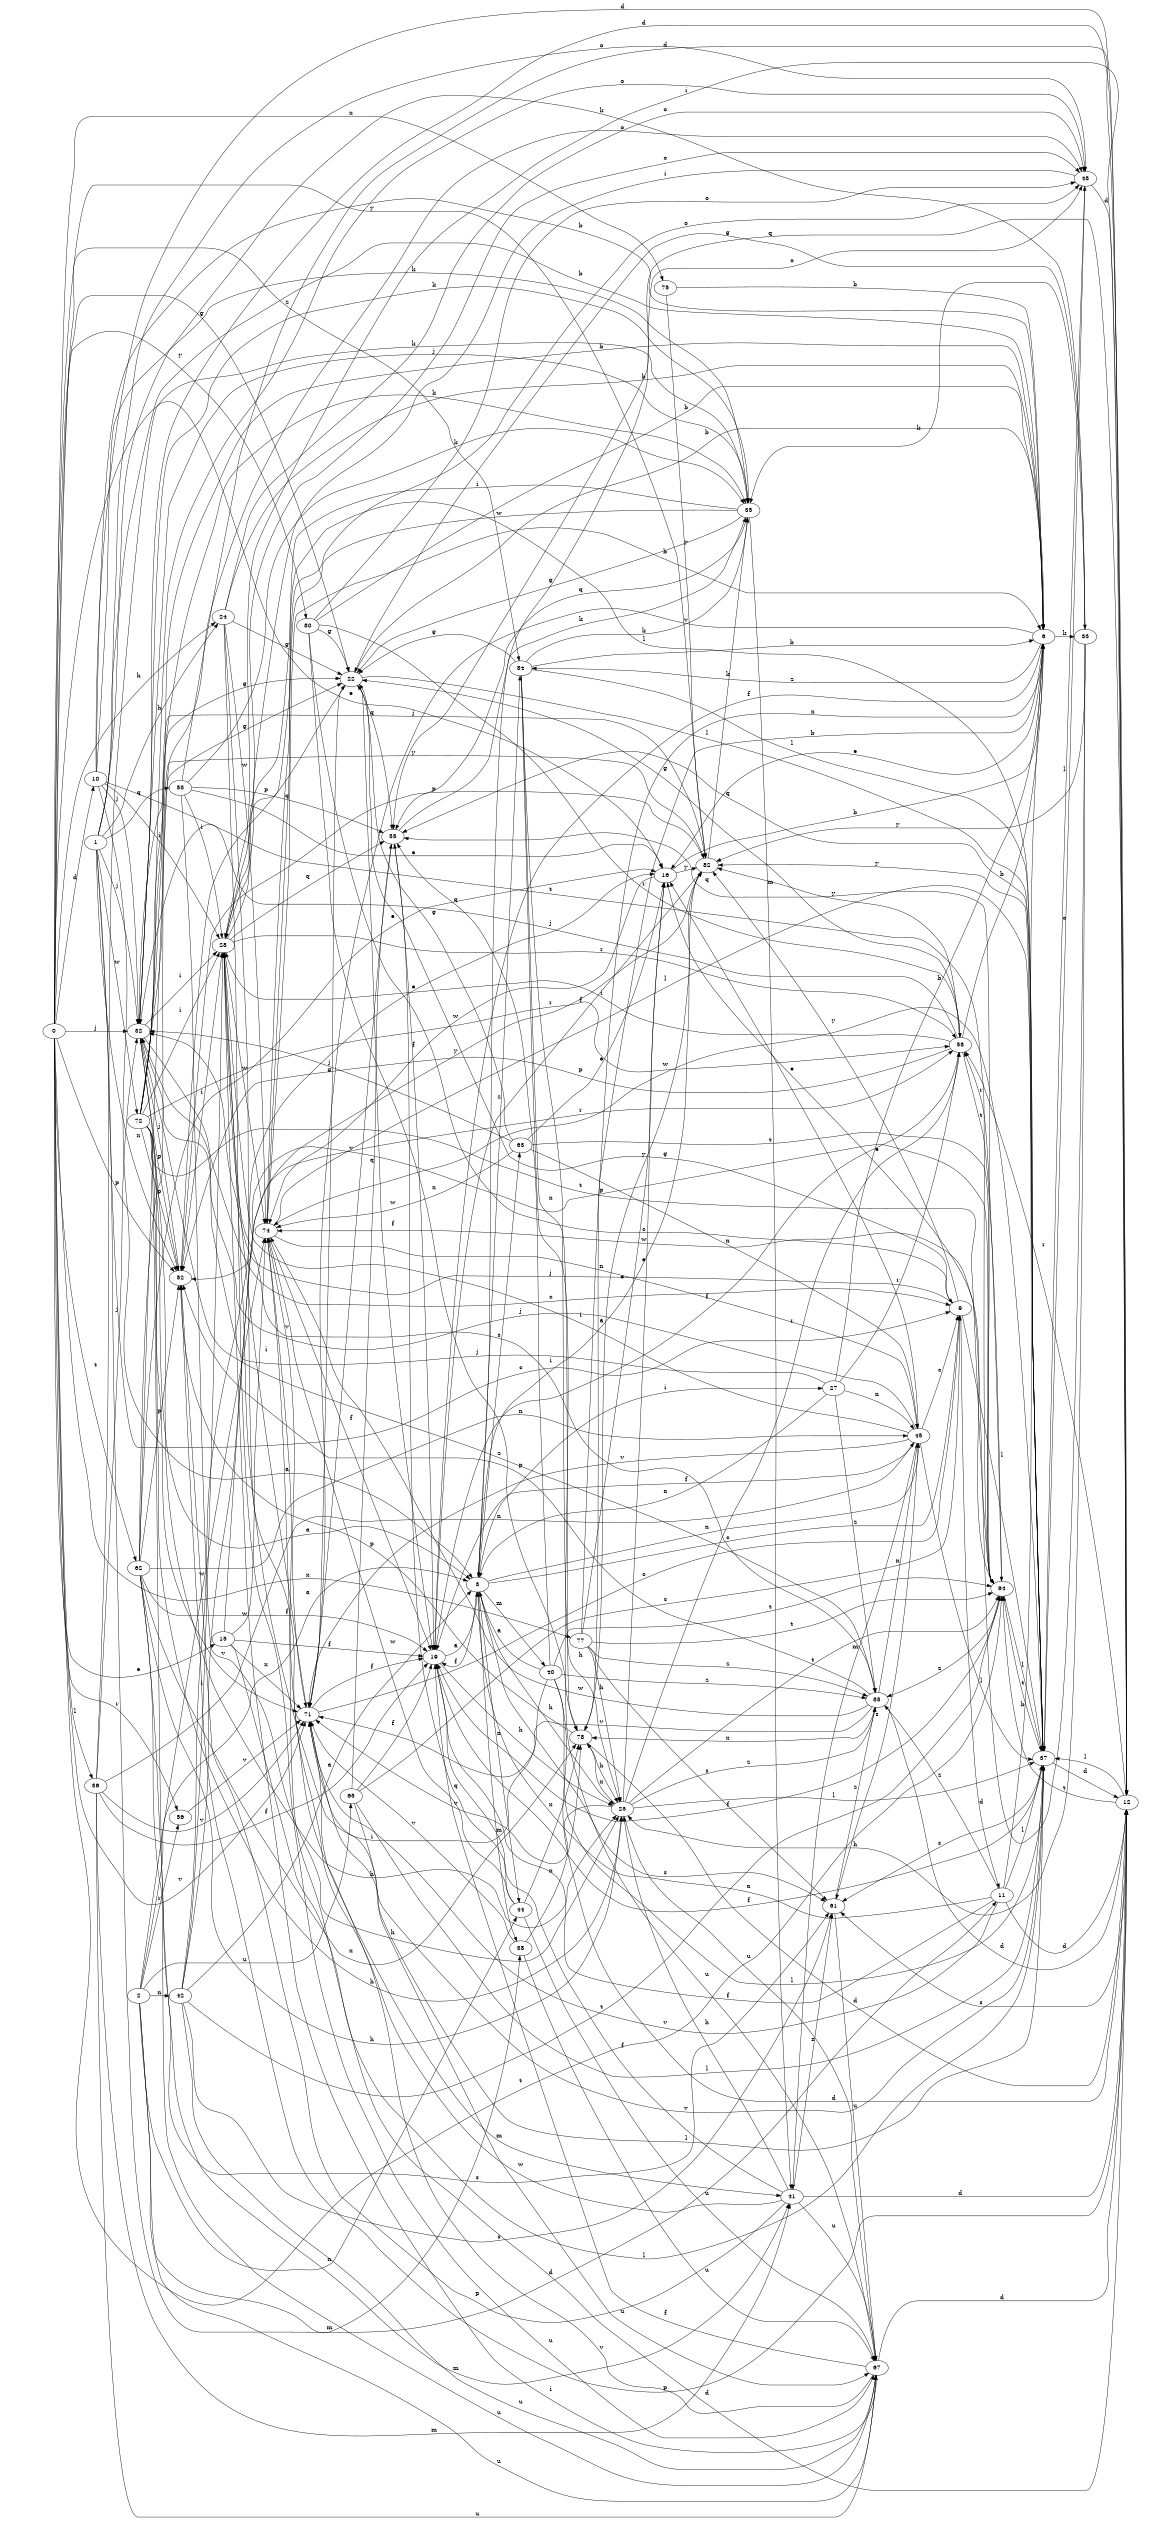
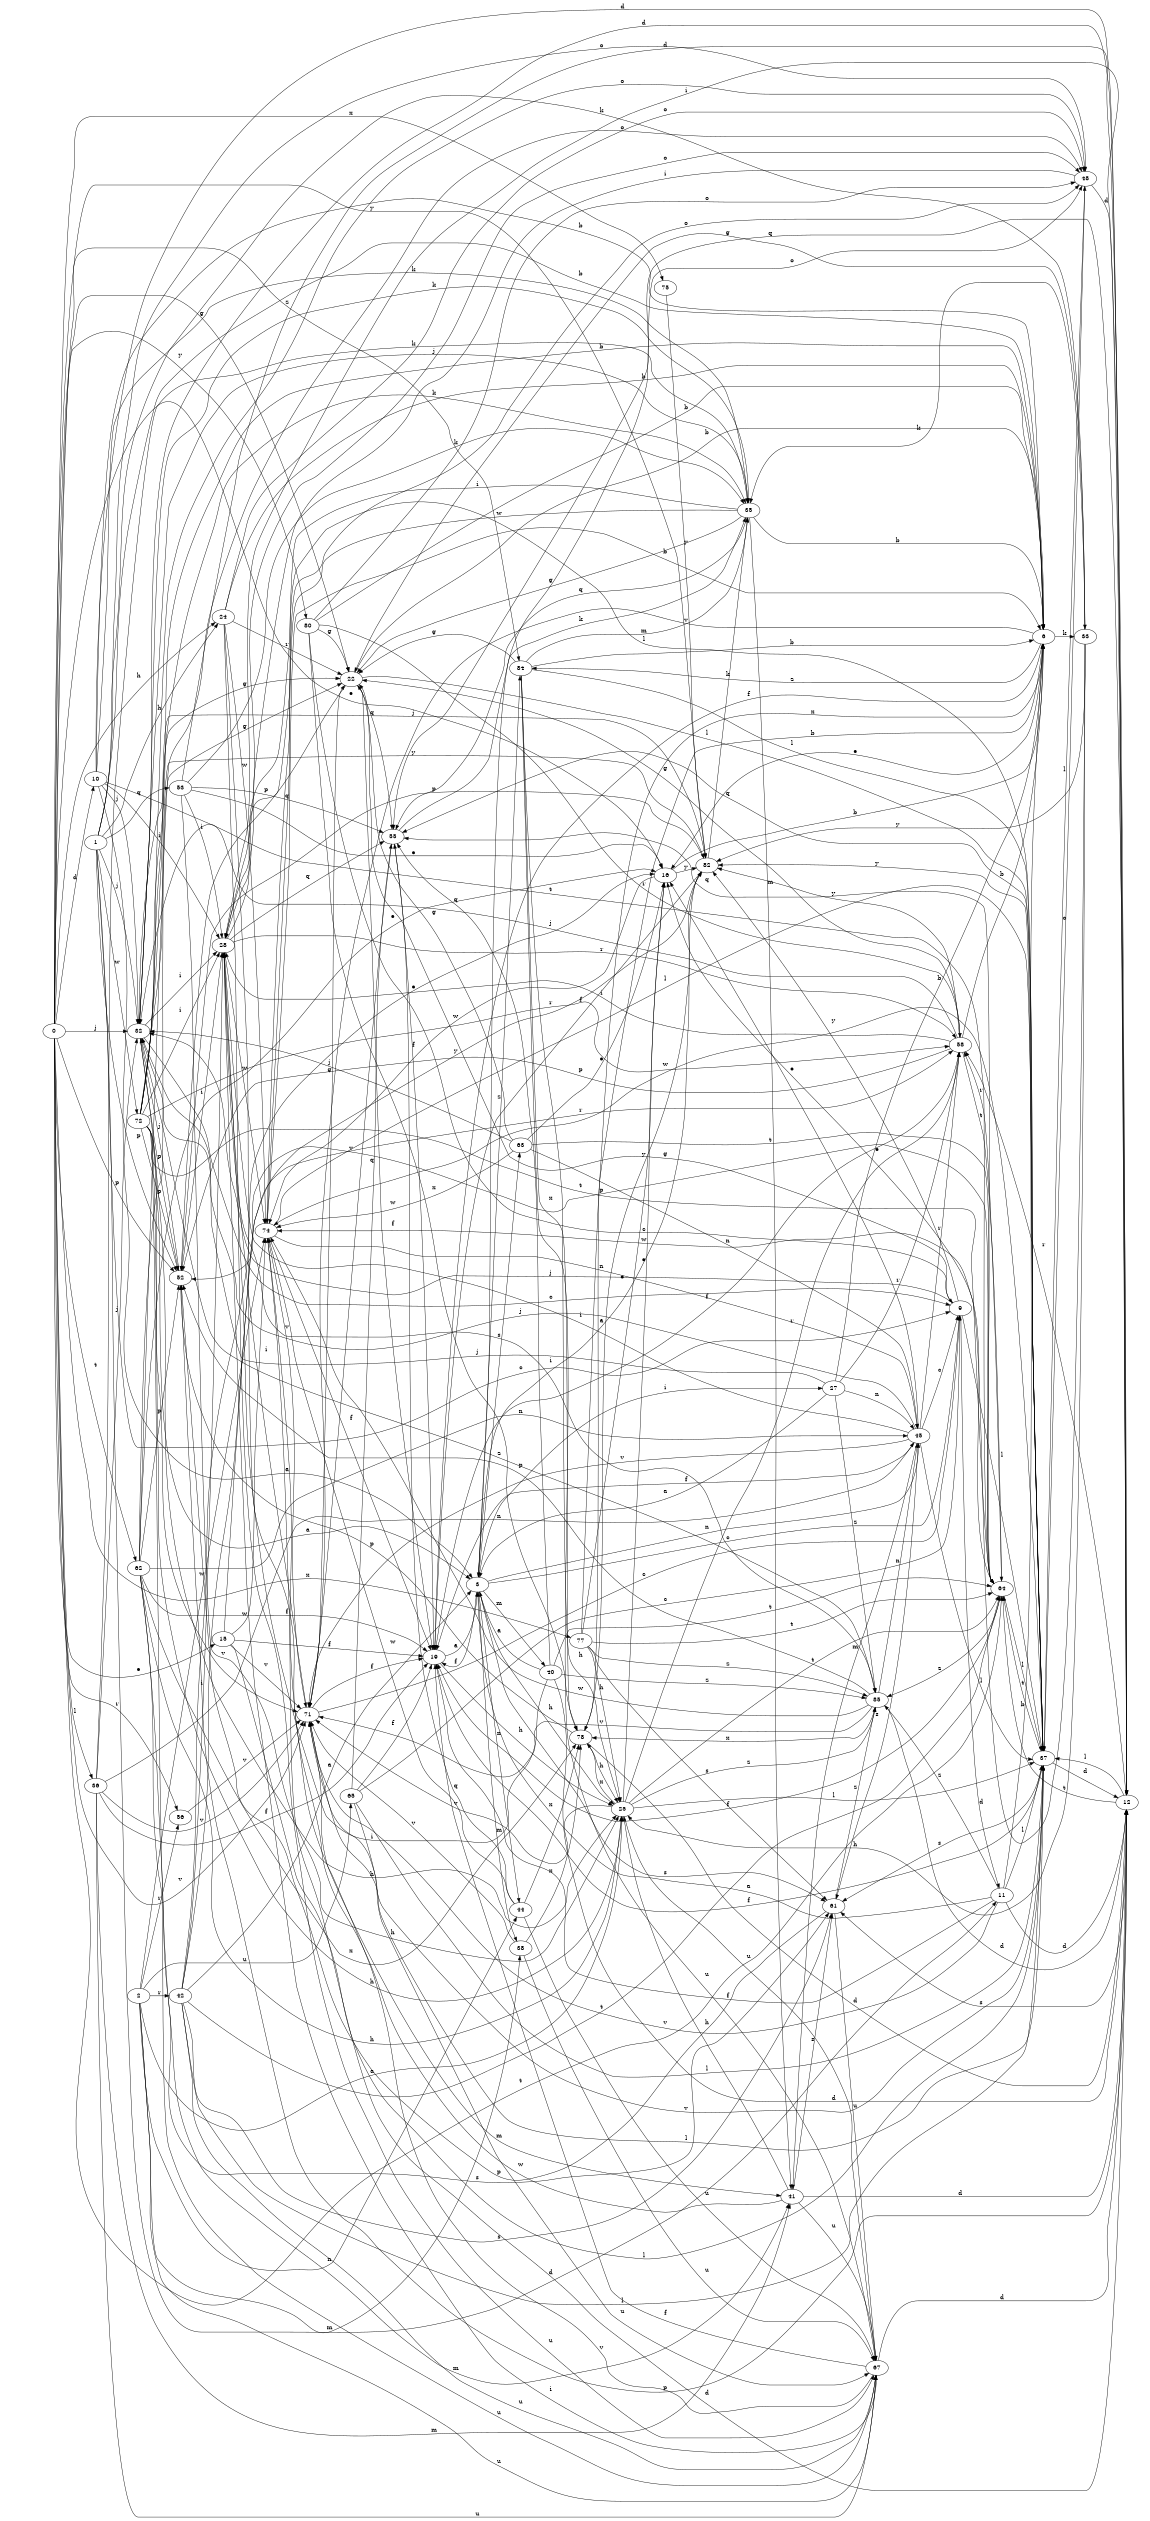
edge "75" -> "6": now "35" -> "6"
edge "84" -> "35": label "k" -> "m"
edge "24" -> "22": label "g" -> "r"
edge "1" -> "52": label "x" -> "p"
edge "45" -> "58": added, label "r"
edge "15" -> "71": label "x" -> "v"
edge "2" -> "3": now "2" -> "25"
edge "41" -> "19": removed, label "f"
edge "40" -> "37": now "42" -> "37"
edge "2" -> "42": label "n" -> "r"
edge "41" -> "52": now "61" -> "52"
